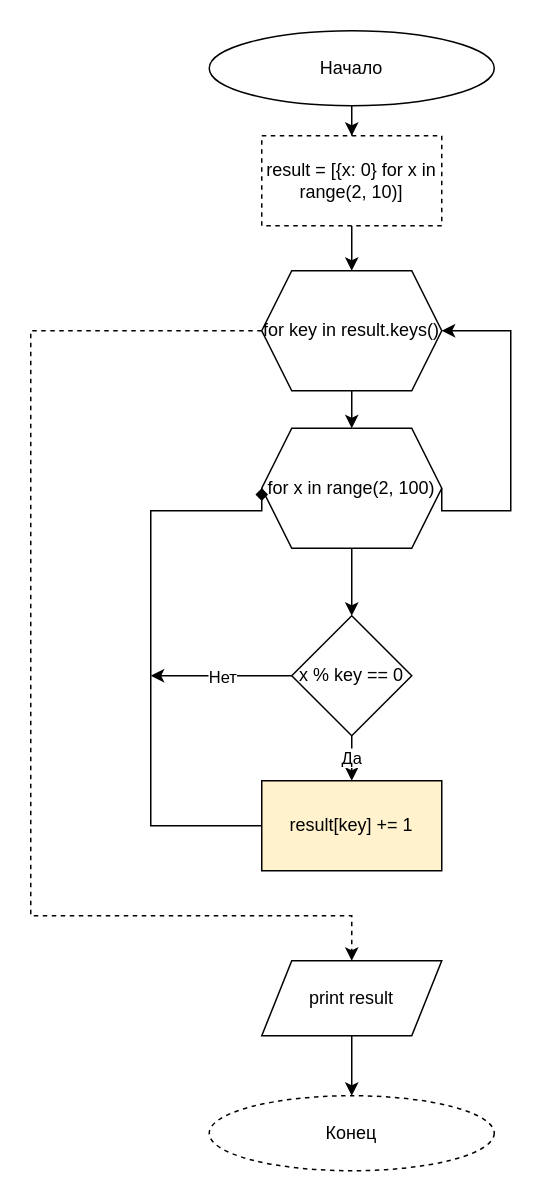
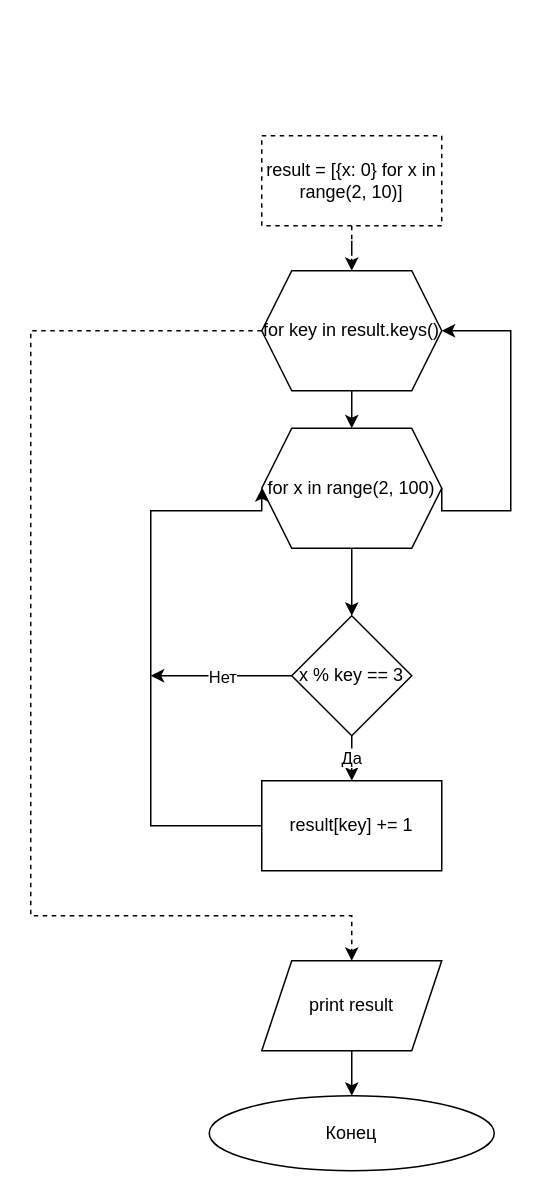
node "Начало": removed
edge "Начало" -> "result = [{x: 0} for x in range(2, 10)]": removed
edge "result = [{x: 0} for x in range(2, 10)]" -> "for key in result.keys()": style solid -> dashed
edge "result[key] += 1" -> "for x in range(2, 100)": arrowhead diamond -> classic
node "x % key == 0": label "x % key == 0" -> "x % key == 3"
node "result[key] += 1": fillcolor #fff2cc -> #ffffff
node "print result": size 180x75 -> 180x90
node "Конец": style dashed -> solid
